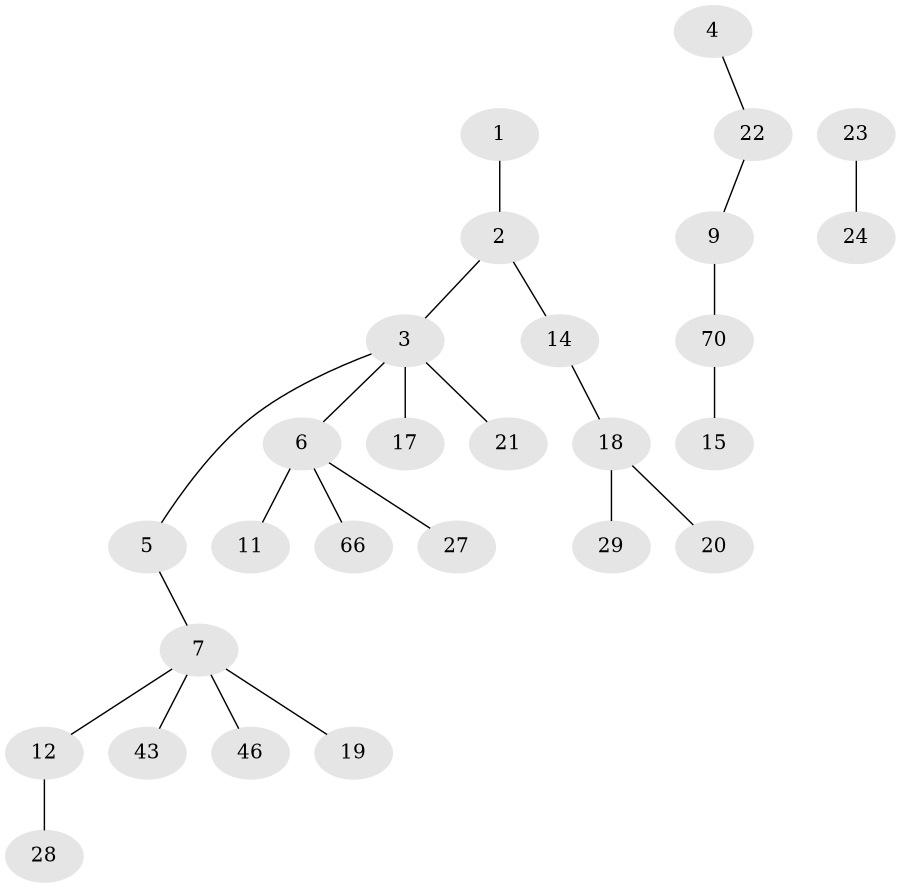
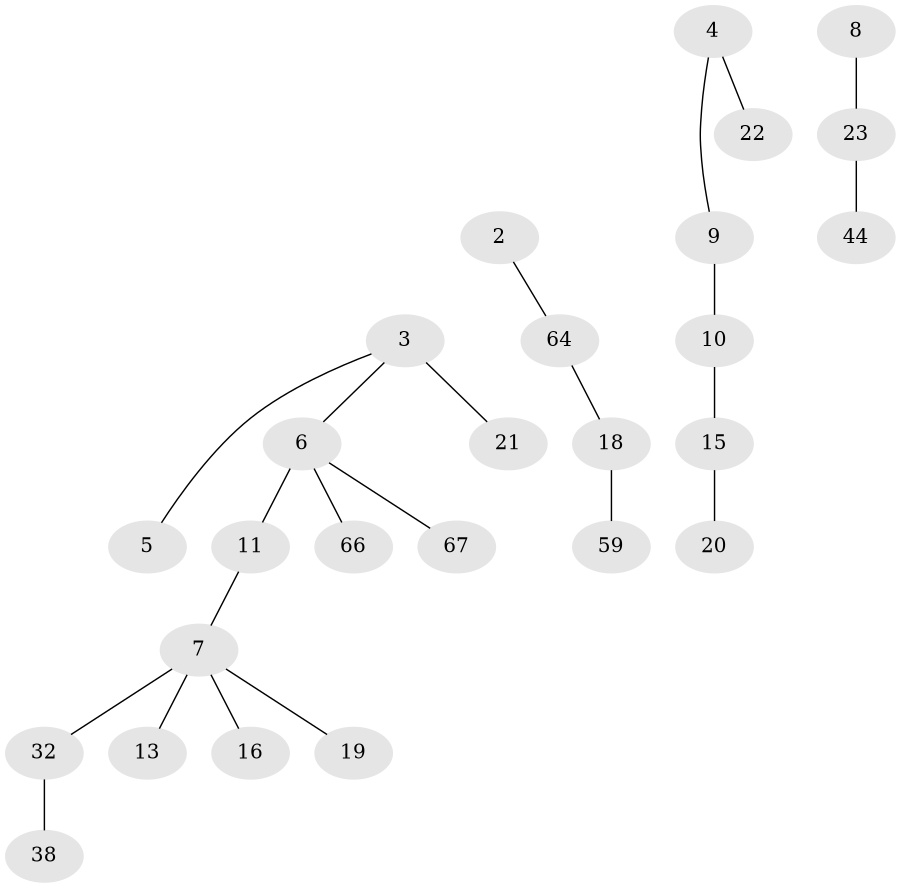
node "8": added
node "1": removed
edge "22" -- "9": now "4" -- "9"
node "24": label "24" -> "44"
edge "2" -- "3": removed
node "14": label "14" -> "64"
node "70": label "70" -> "10"
node "17": removed
edge "18" -- "20": now "15" -- "20"
node "27": label "27" -> "67"
node "29": label "29" -> "59"
edge "5" -- "7": now "11" -- "7"
node "12": label "12" -> "32"
node "43": label "43" -> "13"
node "46": label "46" -> "16"
node "28": label "28" -> "38"
